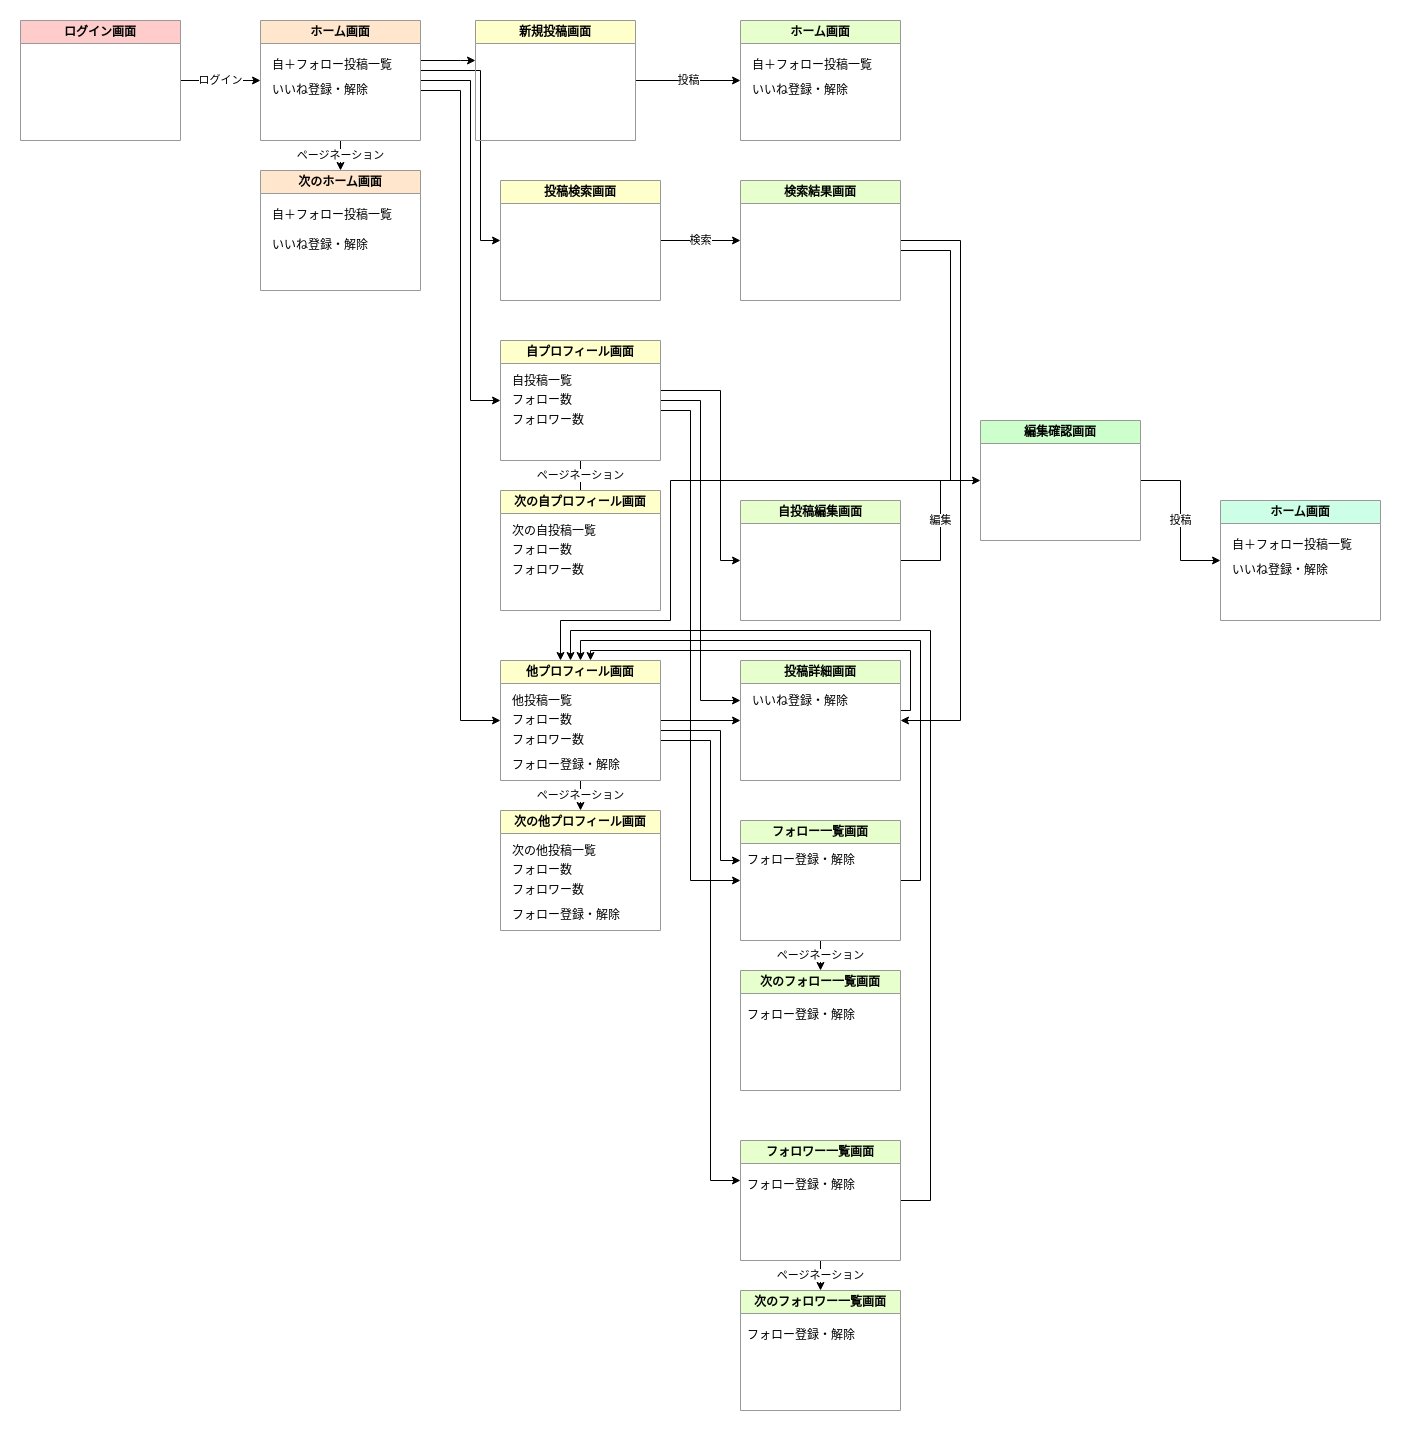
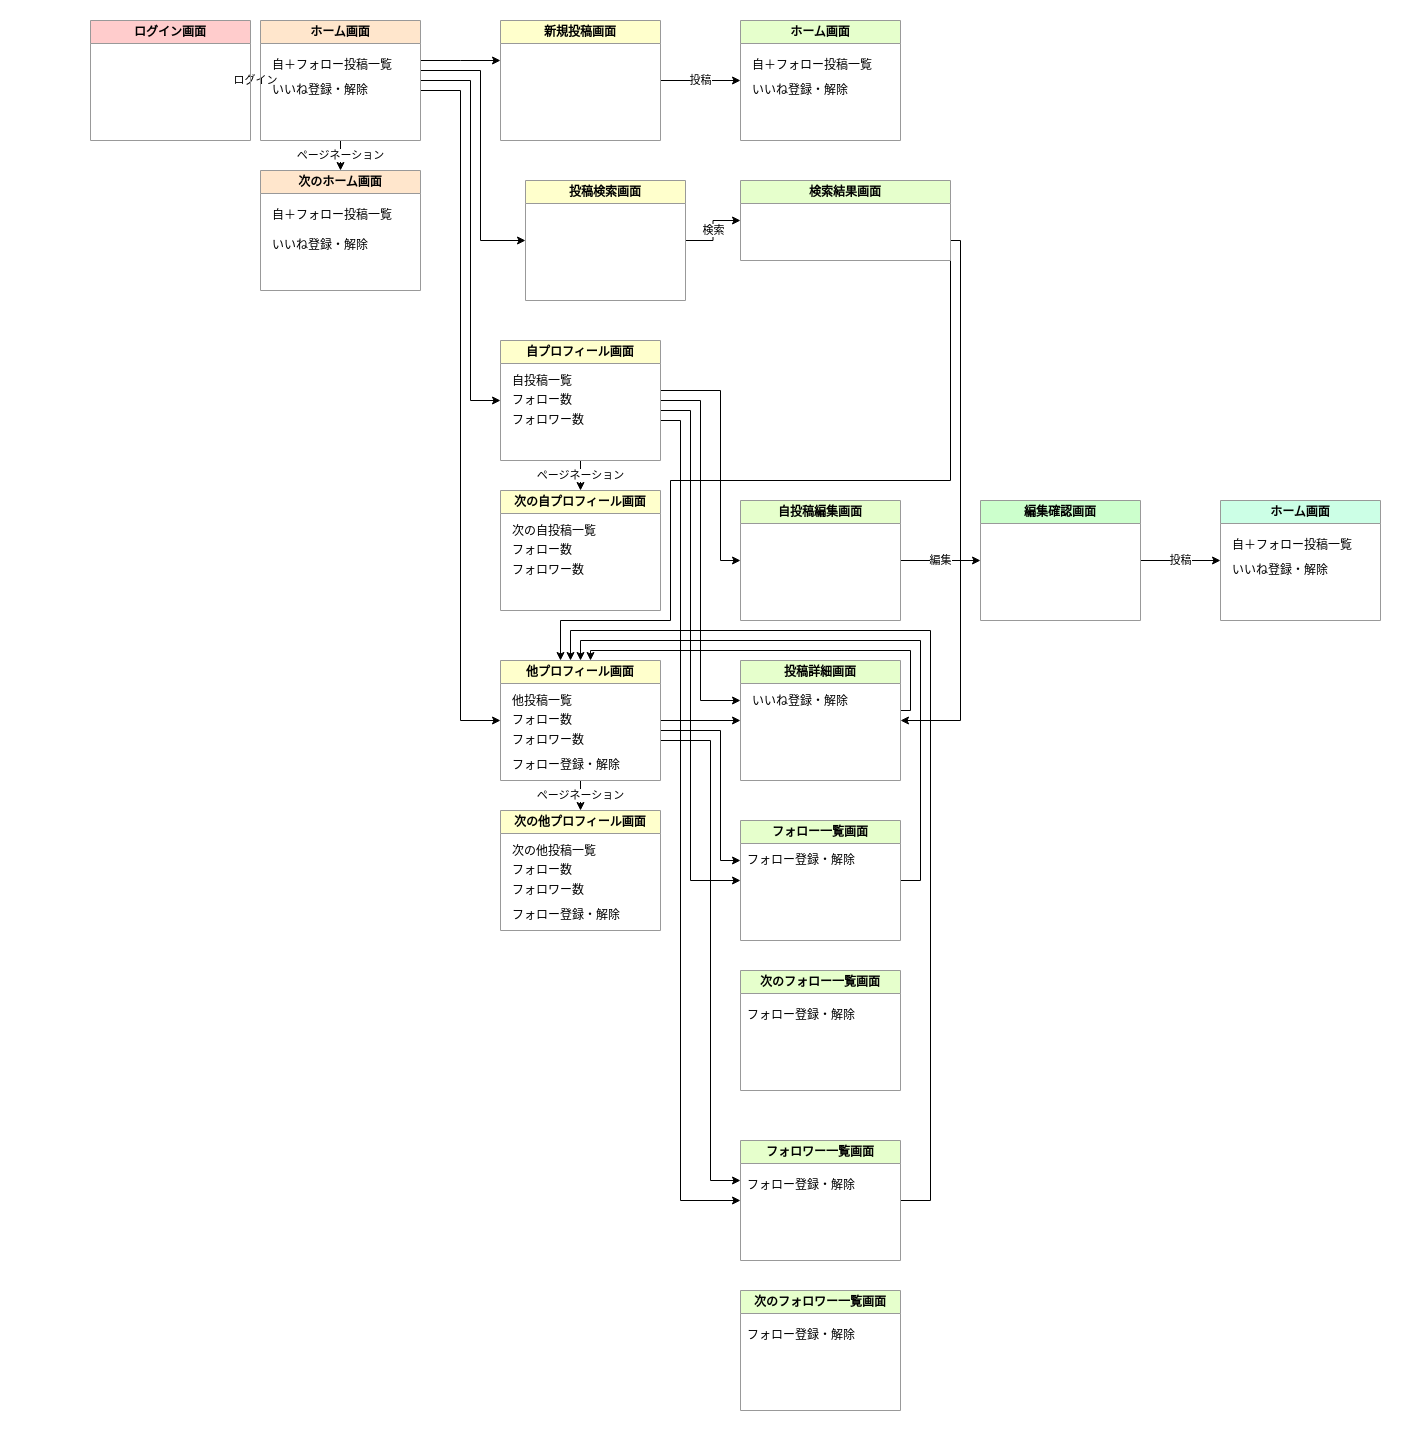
node "ログイン画面": moved (101, 81) -> (171, 81)
node "新規投稿画面": moved (556, 81) -> (581, 81)
node "投稿検索画面": moved (581, 241) -> (606, 241)
node "検索結果画面": size 160x120 -> 210x80
node "編集確認画面": moved (1061, 481) -> (1061, 561)
edge "自プロフィール画面" -- "次の自プロフィール画面": arrowhead none -> classic
edge "自プロフィール画面" -> "フォロワー一覧画面": added
edge "フォロー一覧画面" -> "次のフォロー一覧画面": removed, label "ページネーション"
edge "フォロワー一覧画面" -> "次のフォロワー一覧画面": removed, label "ページネーション"
